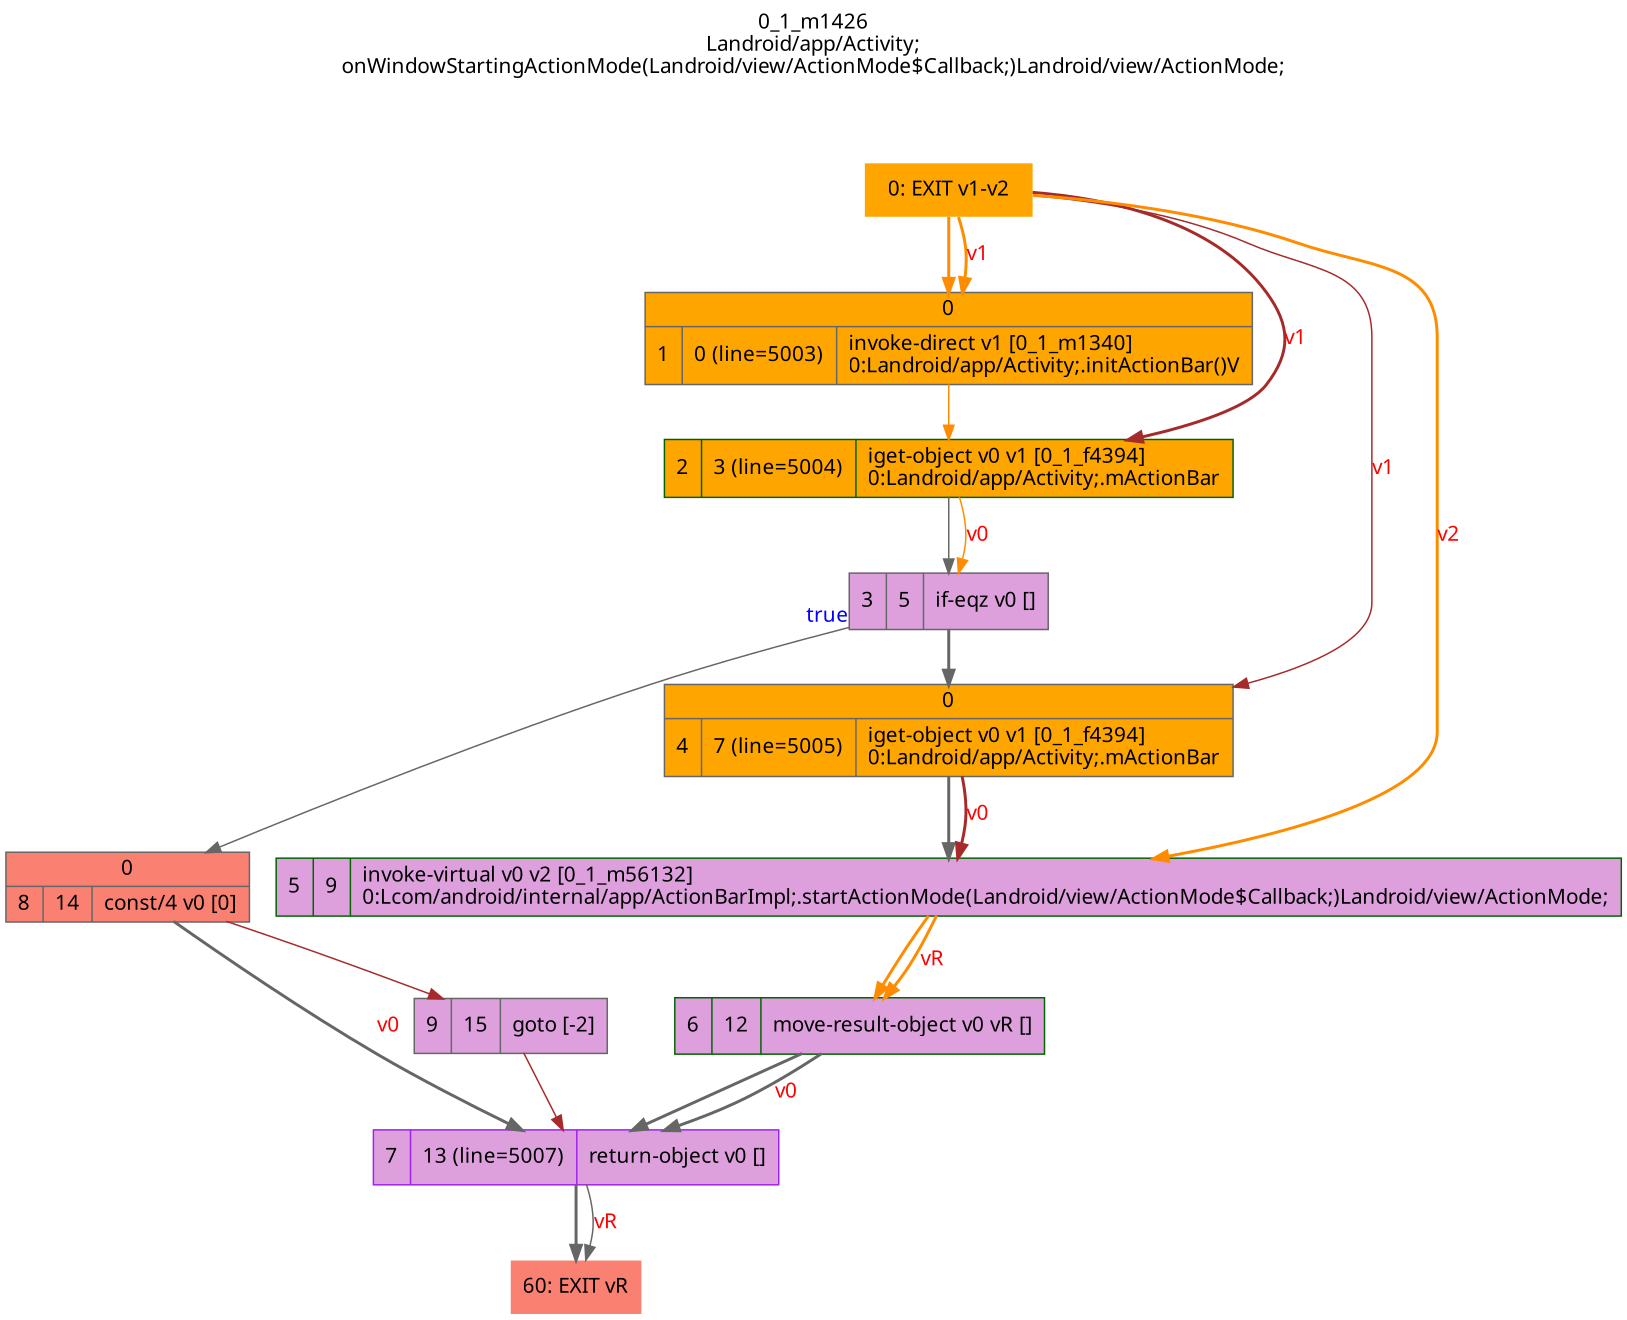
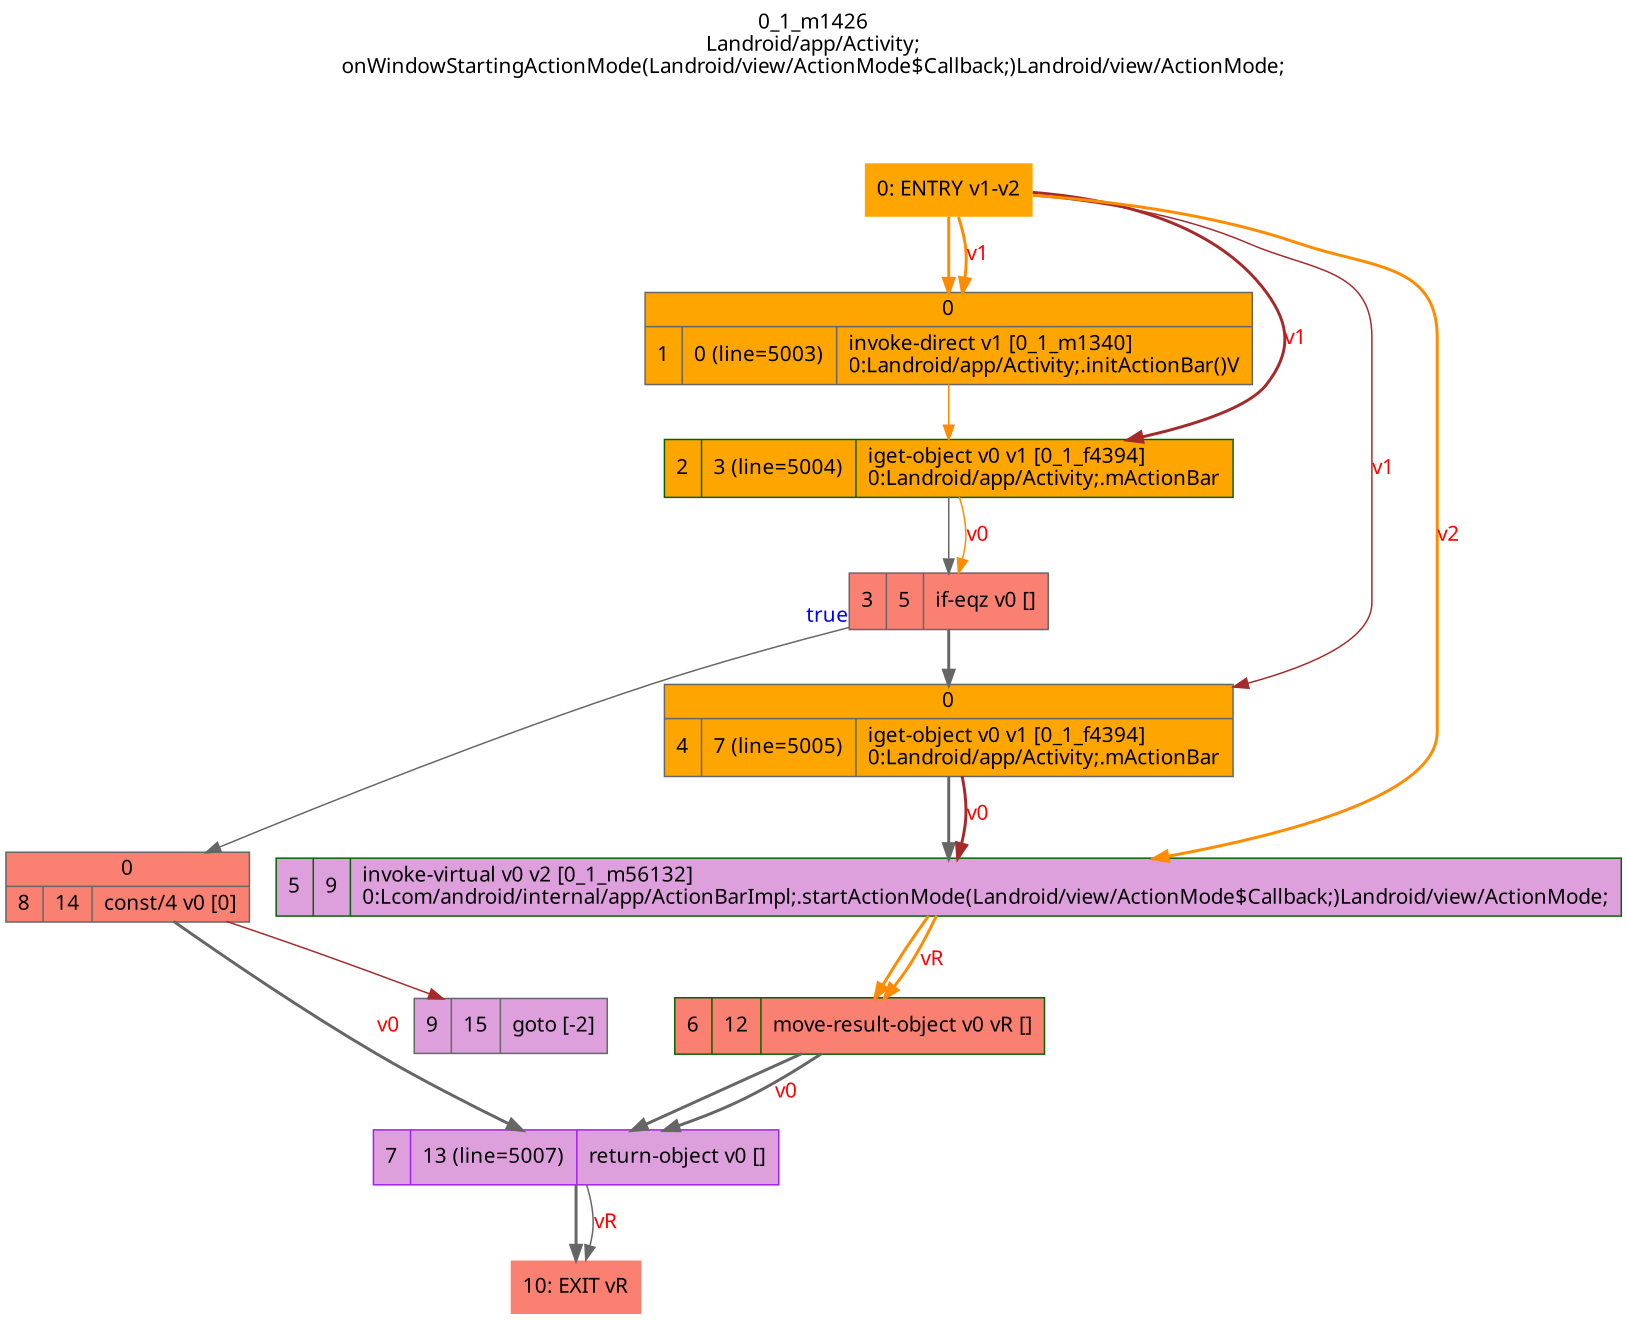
node "0: EXIT v1-v2": label "0: EXIT v1-v2" -> "0: ENTRY v1-v2"
node "3": fillcolor plum -> salmon
node "6": fillcolor plum -> salmon
edge "9" -> "7": removed
node "60: EXIT vR": label "60: EXIT vR" -> "10: EXIT vR"
